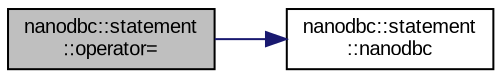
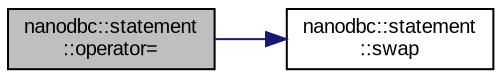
node "nanodbc::statement ::nanodbc": label "nanodbc::statement ::nanodbc" -> "nanodbc::statement ::swap"
